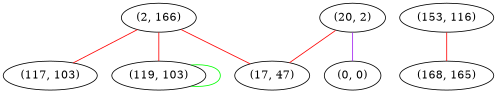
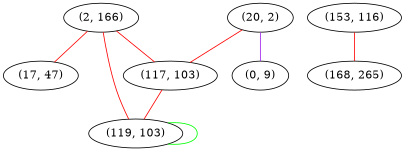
edge "(20, 2)" -- "(17, 47)": now "(20, 2)" -- "(117, 103)"
node "(0, 0)": label "(0, 0)" -> "(0, 9)"
node "(168, 165)": label "(168, 165)" -> "(168, 265)"
edge "(117, 103)" -- "(119, 103)": added
